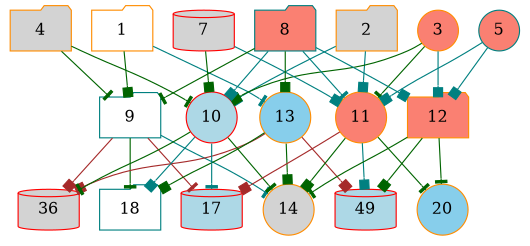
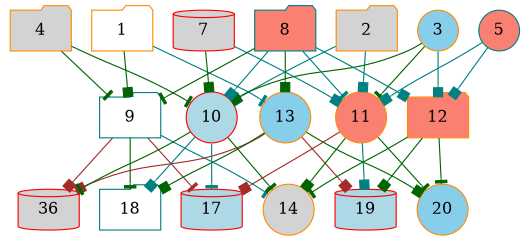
node "3": fillcolor salmon -> skyblue
edge "13" -> "14": now "13" -> "20"
node "49": label "49" -> "19"
